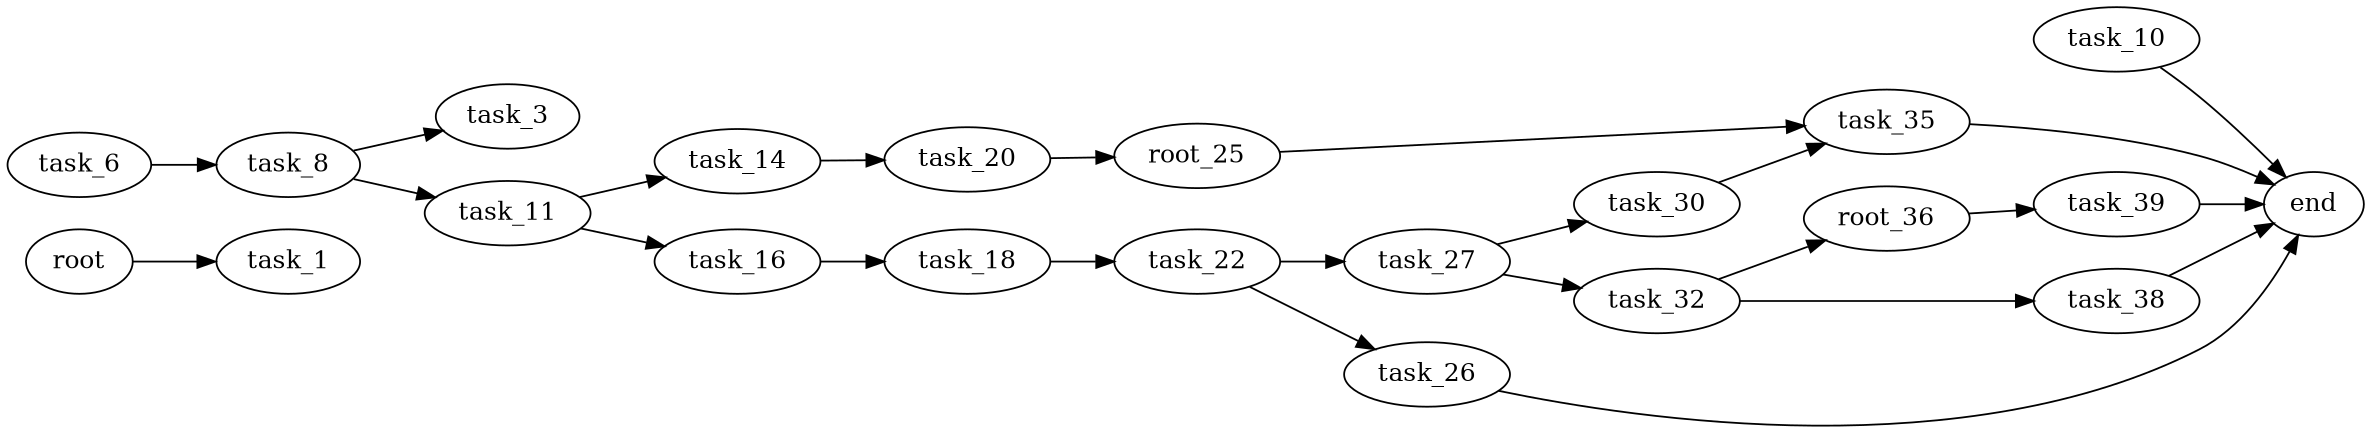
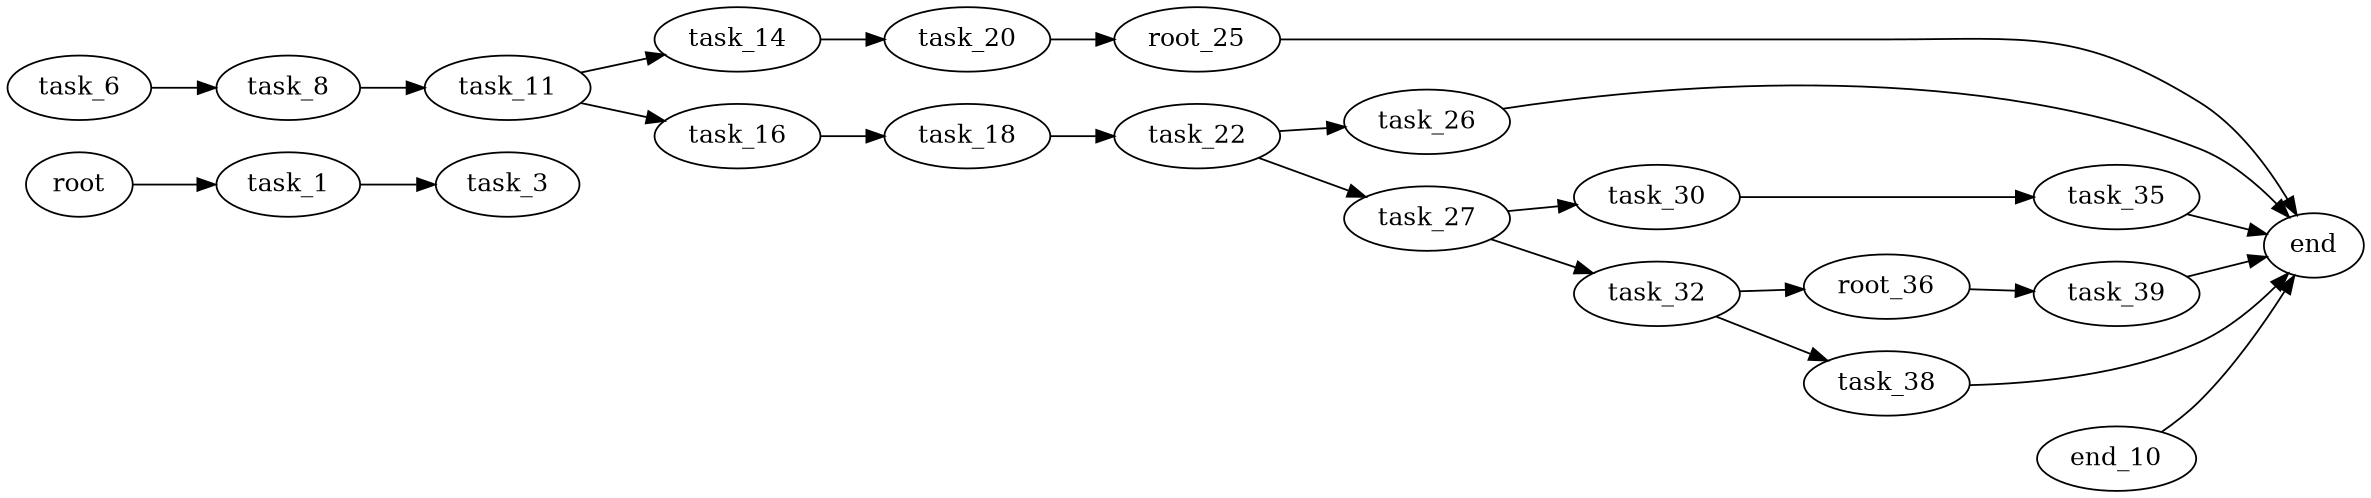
node "task_10": label "task_10" -> "end_10"
edge "root_25" -> "task_35": now "root_25" -> "end"
edge "task_8" -> "task_3": now "task_1" -> "task_3"
